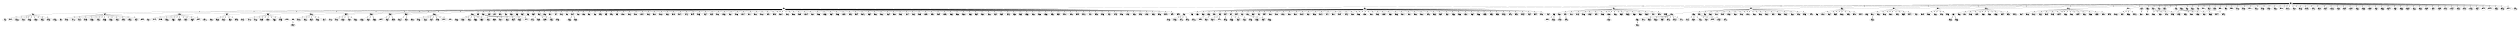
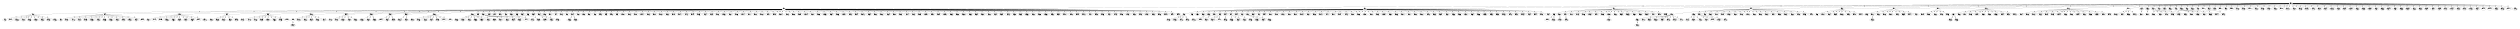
node "id_36": added
